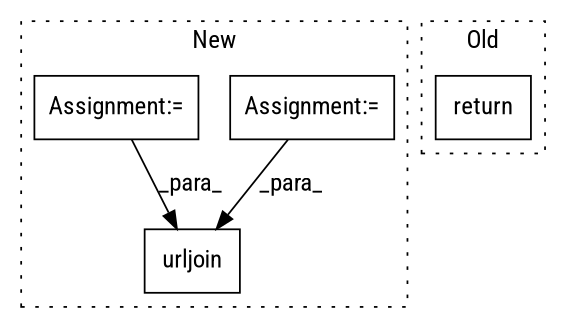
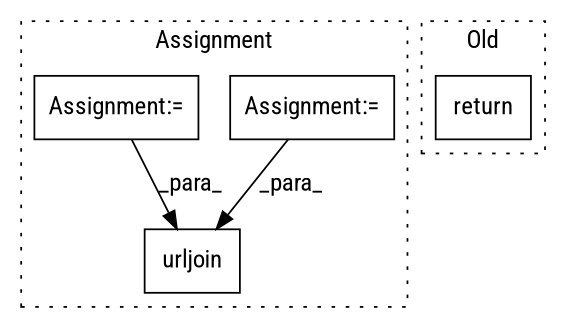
cluster "New": label "New" -> "Assignment"
